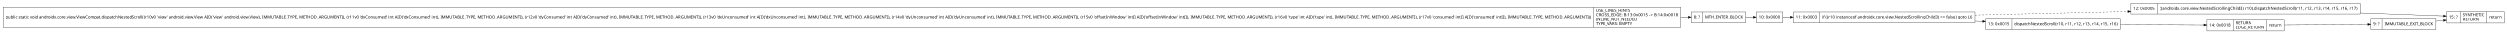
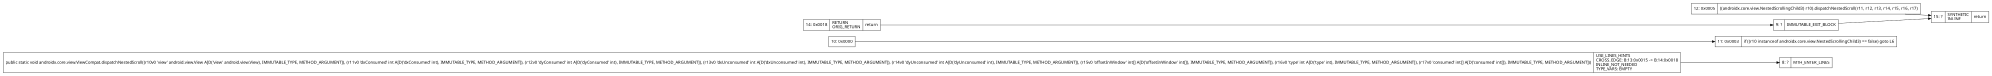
edge "11: 0x0003" -> "12: 0x0005": removed
node "8: ?": text "MTH_ENTER_BLOCK" -> "MTH_ENTER_LINES"
edge "8: ?" -> "10: 0x0000": removed
node "15: ?": text "RETURN" -> "INLINE"
node "13: 0x0015": removed
node "14: 0x0018": text "EDGE_RETURN" -> "ORIG_RETURN"
